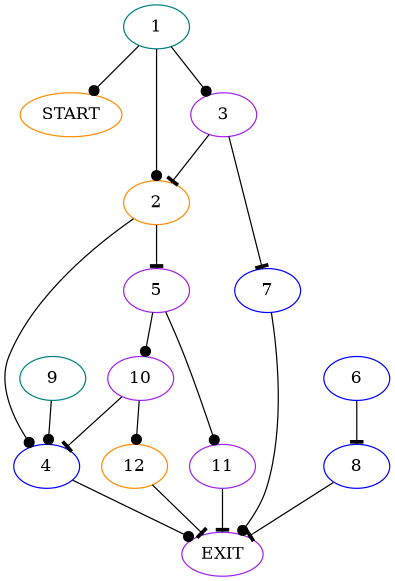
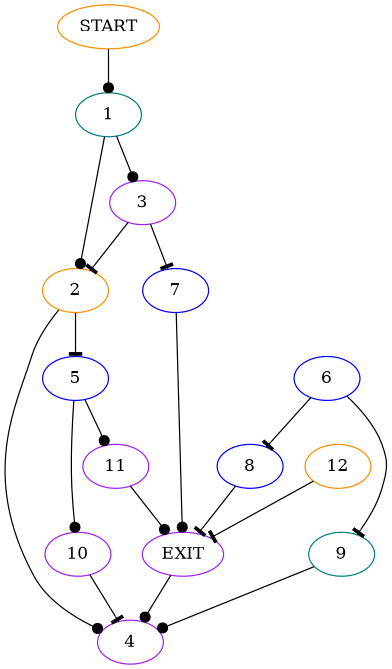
edge "1" -> "START": reversed
node "5": color purple -> blue
edge "10" -> "12": removed
edge "6" -> "9": added
node "4": color blue -> purple
edge "4" -> "EXIT": reversed
edge "11" -> "EXIT": arrowhead tee -> dot
